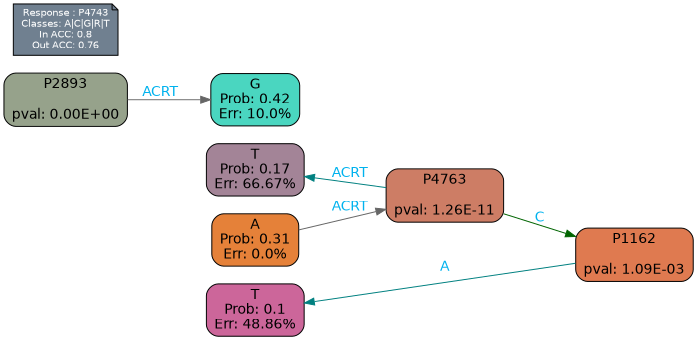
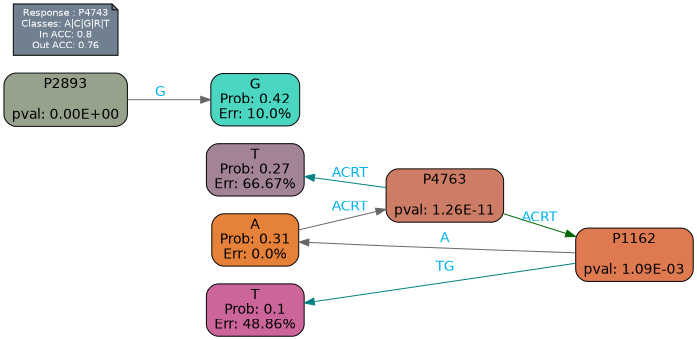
edge "P2893 pval: 0.00E+00" -> "G Prob: 0.42 Err: 10.0%": label "ACRT" -> "G"
node "T Prob: 0.17 Err: 66.67%": label "T Prob: 0.17 Err: 66.67%" -> "T Prob: 0.27 Err: 66.67%"
edge "P4763 pval: 1.26E-11" -> "P1162 pval: 1.09E-03": label "C" -> "ACRT"
edge "P1162 pval: 1.09E-03" -> "A Prob: 0.31 Err: 0.0%": added, label "A"
edge "P1162 pval: 1.09E-03" -> "T Prob: 0.1 Err: 48.86%": label "A" -> "TG"
